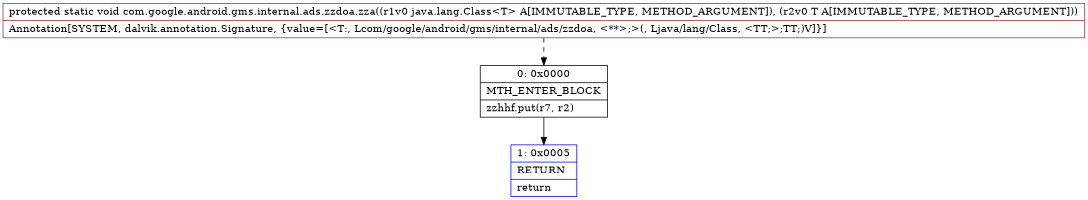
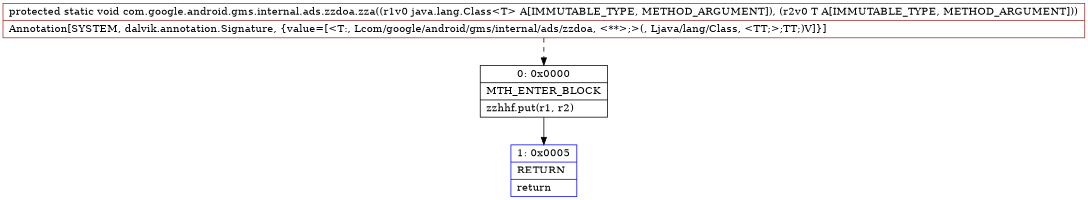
node "0: 0x0000": text "zzhhf.put(r7, r2)" -> "zzhhf.put(r1, r2)"
